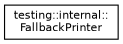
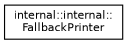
node "testing::internal:: FallbackPrinter": label "testing::internal:: FallbackPrinter" -> "internal::internal:: FallbackPrinter"
